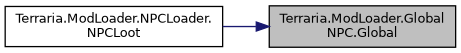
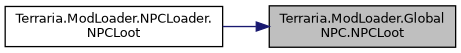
node "Terraria.ModLoader.Global NPC.Global": label "Terraria.ModLoader.Global NPC.Global" -> "Terraria.ModLoader.Global NPC.NPCLoot"
